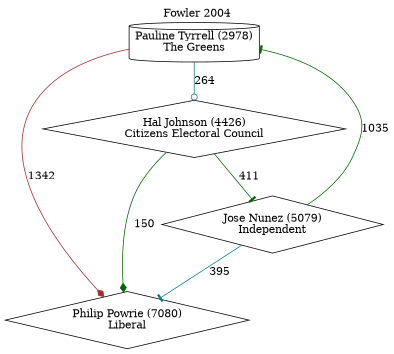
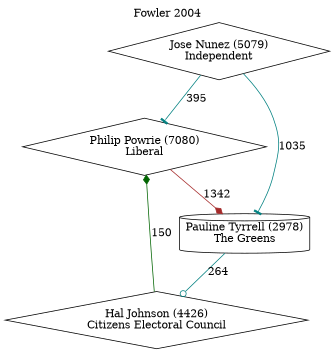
edge "Jose Nunez (5079) Independent" -> "Pauline Tyrrell (2978) The Greens": color darkgreen -> teal
edge "Pauline Tyrrell (2978) The Greens" -> "Philip Powrie (7080) Liberal": reversed
edge "Hal Johnson (4426) Citizens Electoral Council" -> "Jose Nunez (5079) Independent": removed, label "411"
